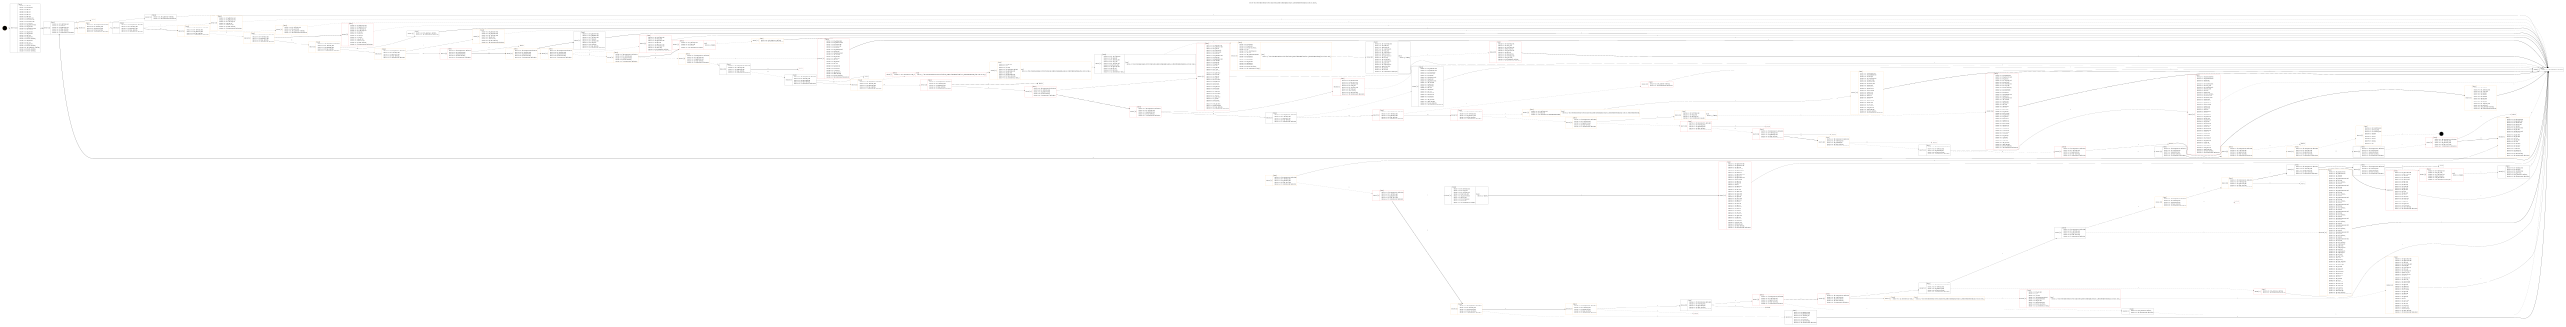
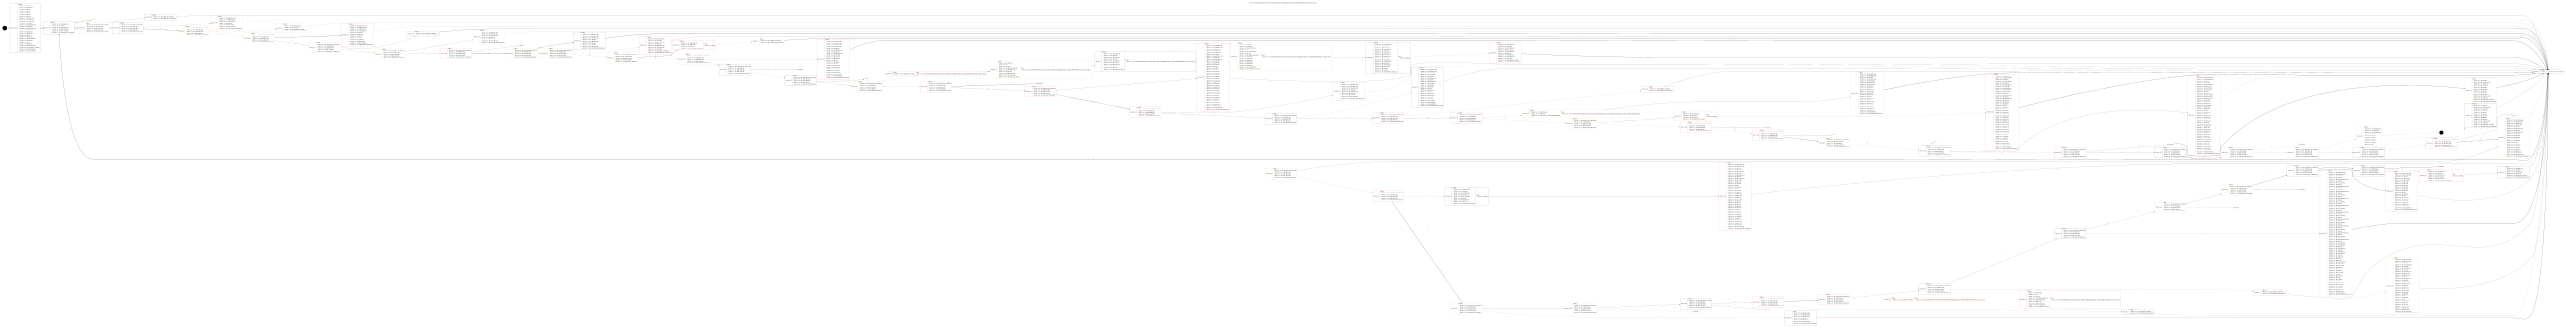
node "0x4023cc [42]": added
